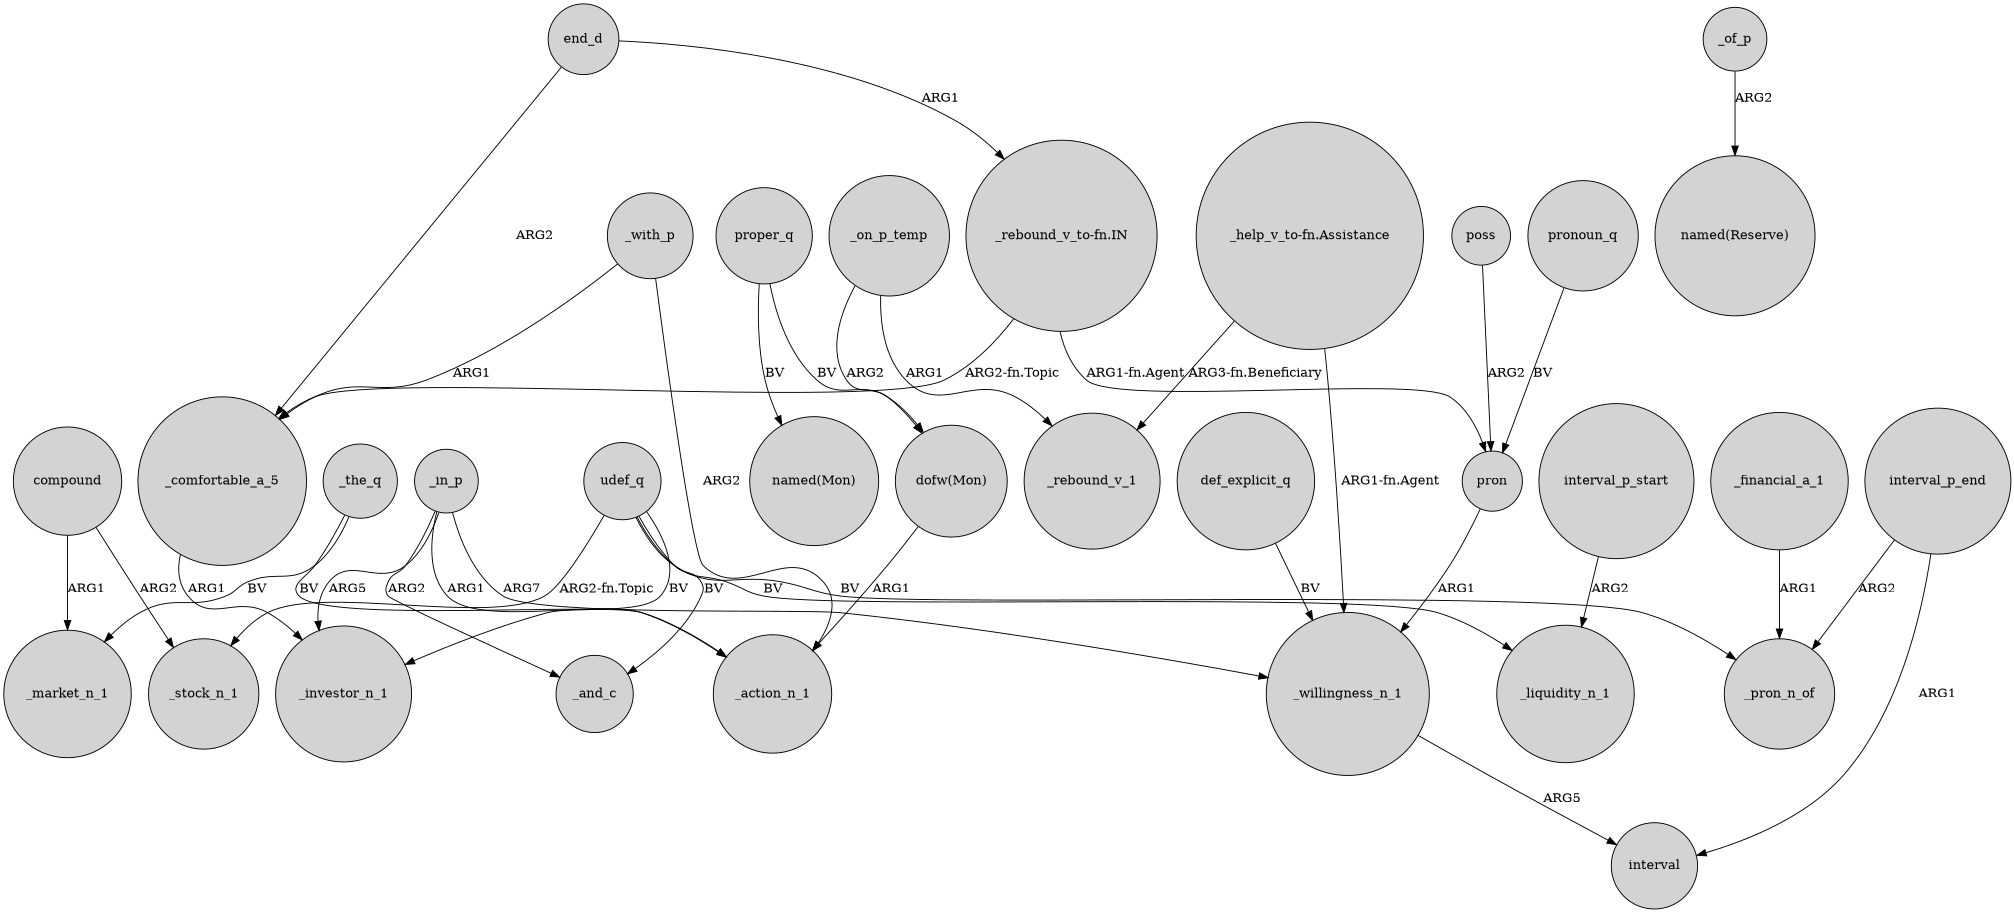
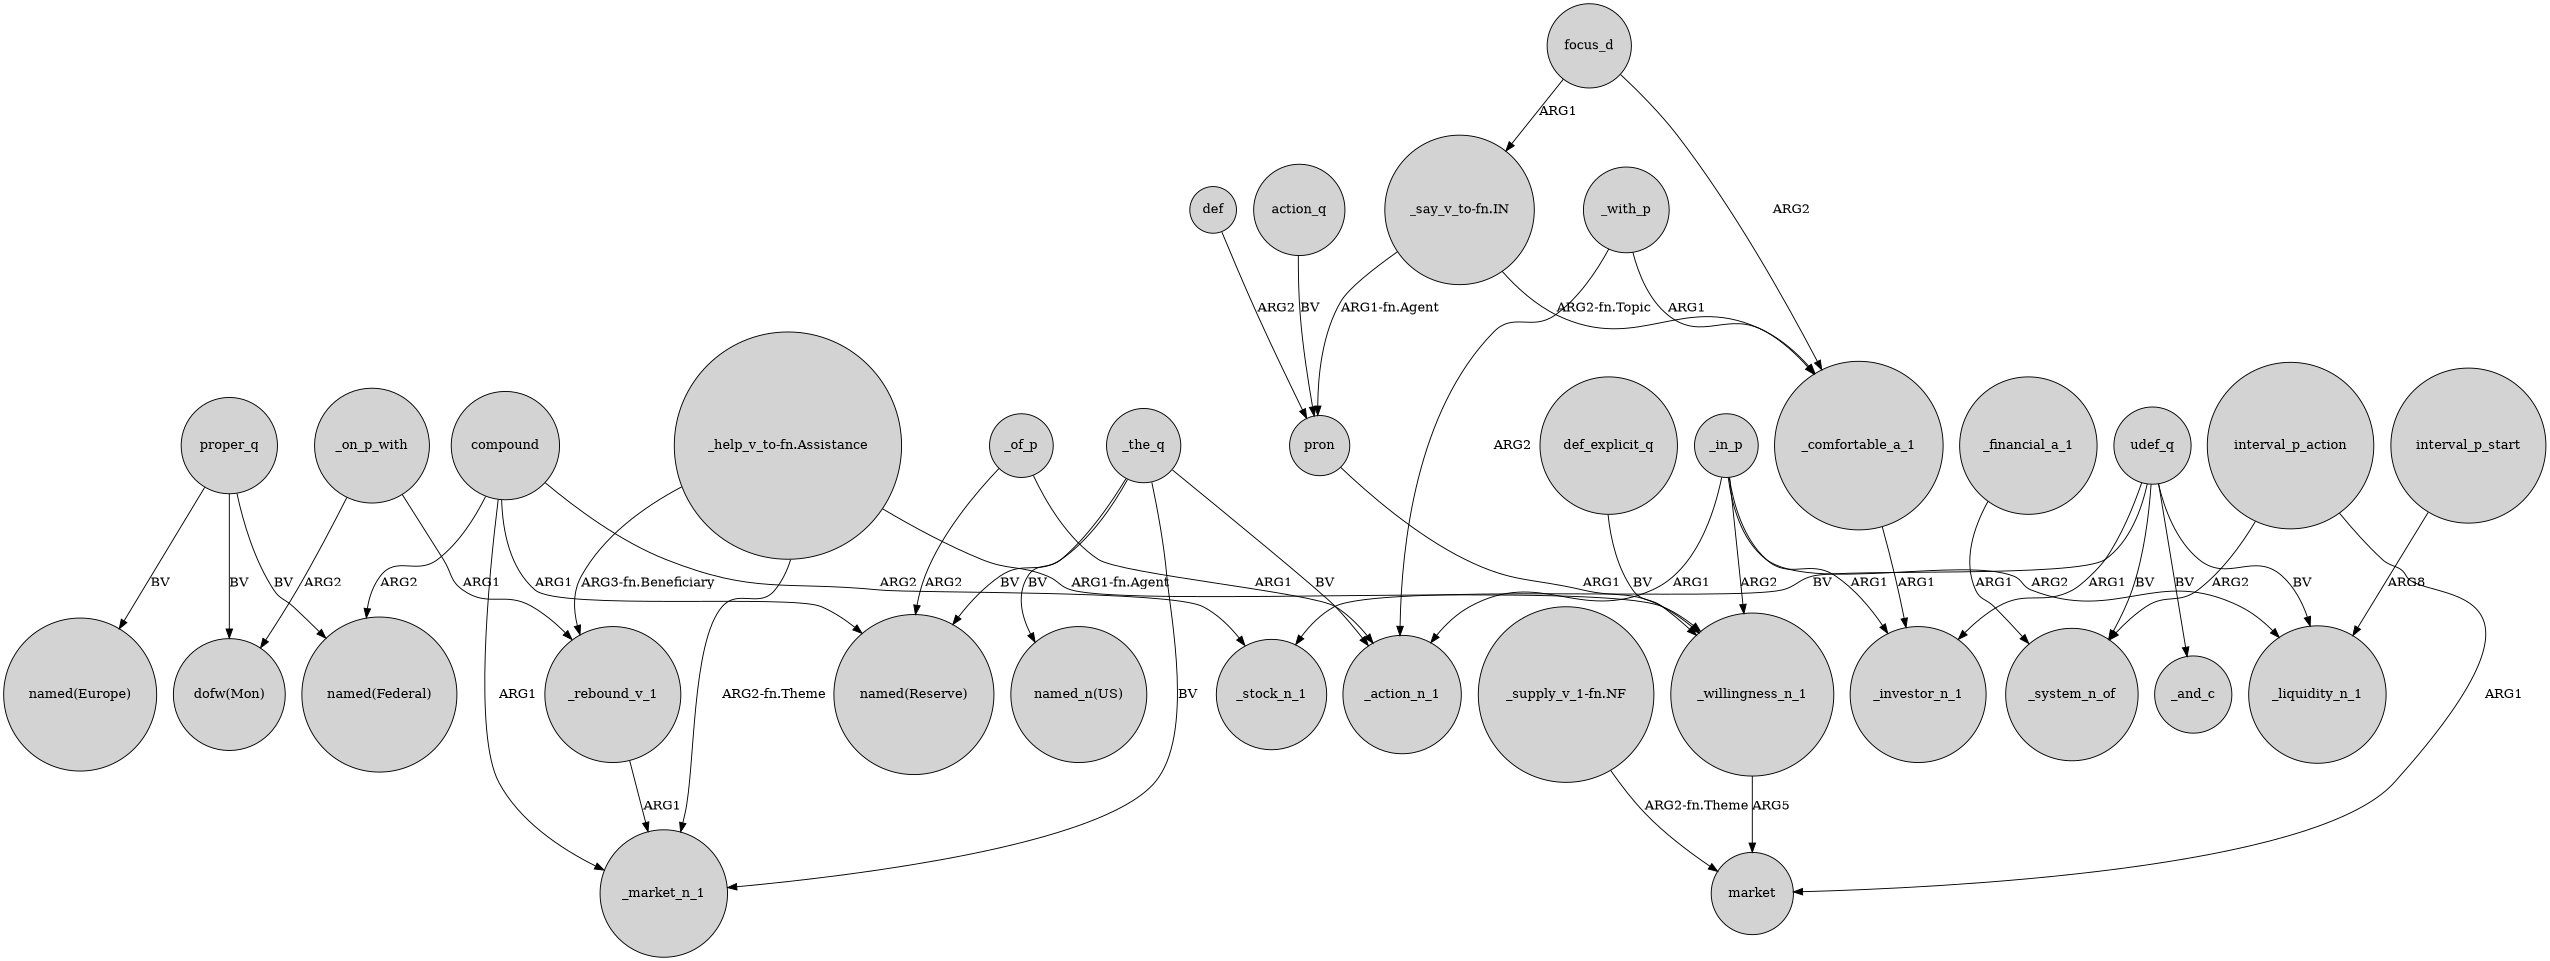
node "end_d": label "end_d" -> "focus_d"
node "_on_p_temp": label "_on_p_temp" -> "_on_p_with"
node "_rebound_v_to-fn.IN": label "_rebound_v_to-fn.IN" -> "_say_v_to-fn.IN"
node "poss": label "poss" -> "def"
node "pronoun_q": label "pronoun_q" -> "action_q"
node "_comfortable_a_5": label "_comfortable_a_5" -> "_comfortable_a_1"
node "named(Mon)": label "named(Mon)" -> "named(Europe)"
node "interval_p_end": label "interval_p_end" -> "interval_p_action"
edge "_the_q" -> "named(Reserve)": added, label "BV"
edge "dofw(Mon)" -> "_action_n_1": now "_of_p" -> "_action_n_1"
edge "_in_p" -> "_investor_n_1": label "ARG5" -> "ARG1"
edge "_in_p" -> "_willingness_n_1": label "ARG7" -> "ARG2"
edge "udef_q" -> "_stock_n_1": label "ARG2-fn.Topic" -> "BV"
edge "udef_q" -> "_investor_n_1": label "BV" -> "ARG1"
edge "interval_p_start" -> "_liquidity_n_1": label "ARG2" -> "ARG8"
edge "compound" -> "named(Reserve)": added, label "ARG1"
edge "_in_p" -> "_and_c": now "_in_p" -> "_liquidity_n_1"
edge "_help_v_to-fn.Assistance" -> "_market_n_1": added, label "ARG2-fn.Theme"
node "_pron_n_of": label "_pron_n_of" -> "_system_n_of"
node "named(Federal)": added
node "named_n(US)": added
node "_supply_v_1-fn.NF": added
edge "_rebound_v_1" -> "_market_n_1": added, label "ARG1"
node "interval": label "interval" -> "market"
